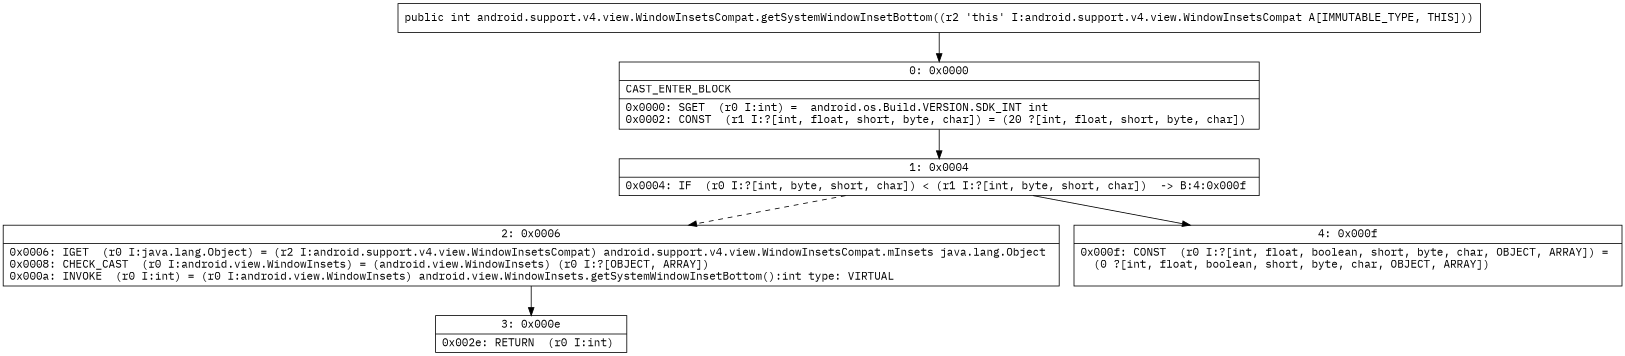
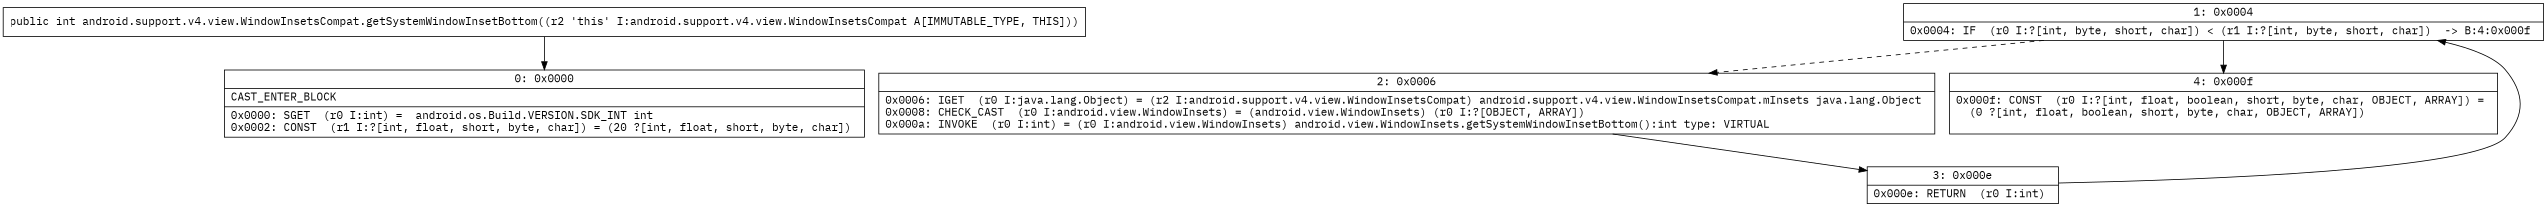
edge "0: 0x0000" -> "1: 0x0004": now "3: 0x000e" -> "1: 0x0004"
node "3: 0x000e": text "0x002e: RETURN  (r0 I:int)" -> "0x000e: RETURN  (r0 I:int)"
